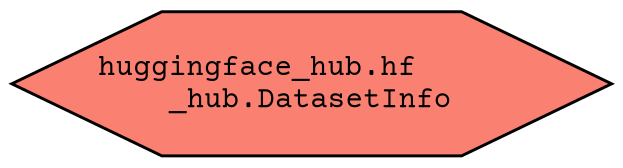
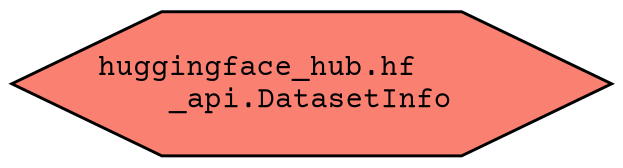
node "huggingface_hub.hf _hub.DatasetInfo": label "huggingface_hub.hf _hub.DatasetInfo" -> "huggingface_hub.hf _api.DatasetInfo"
